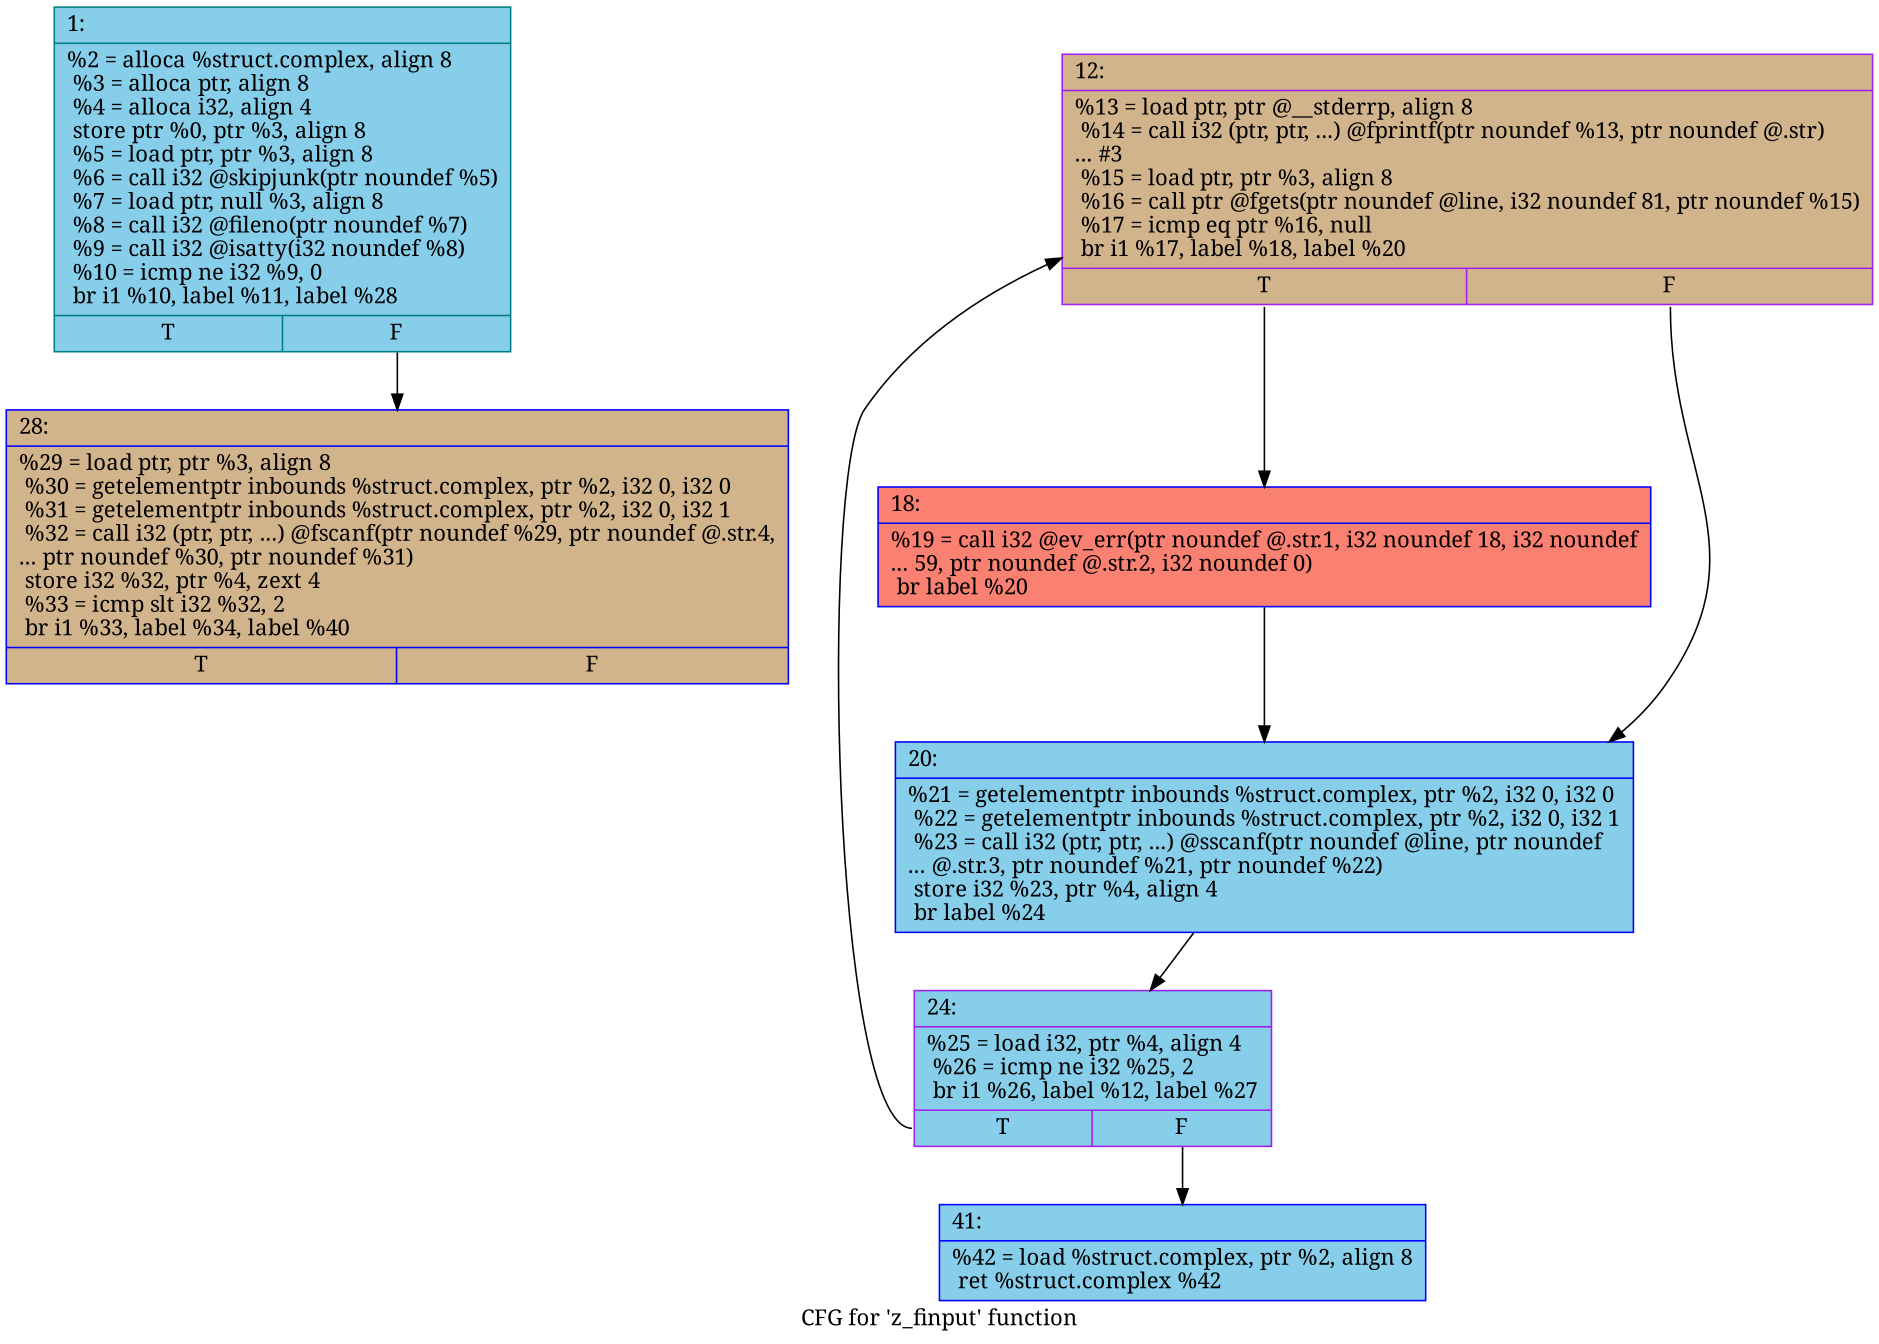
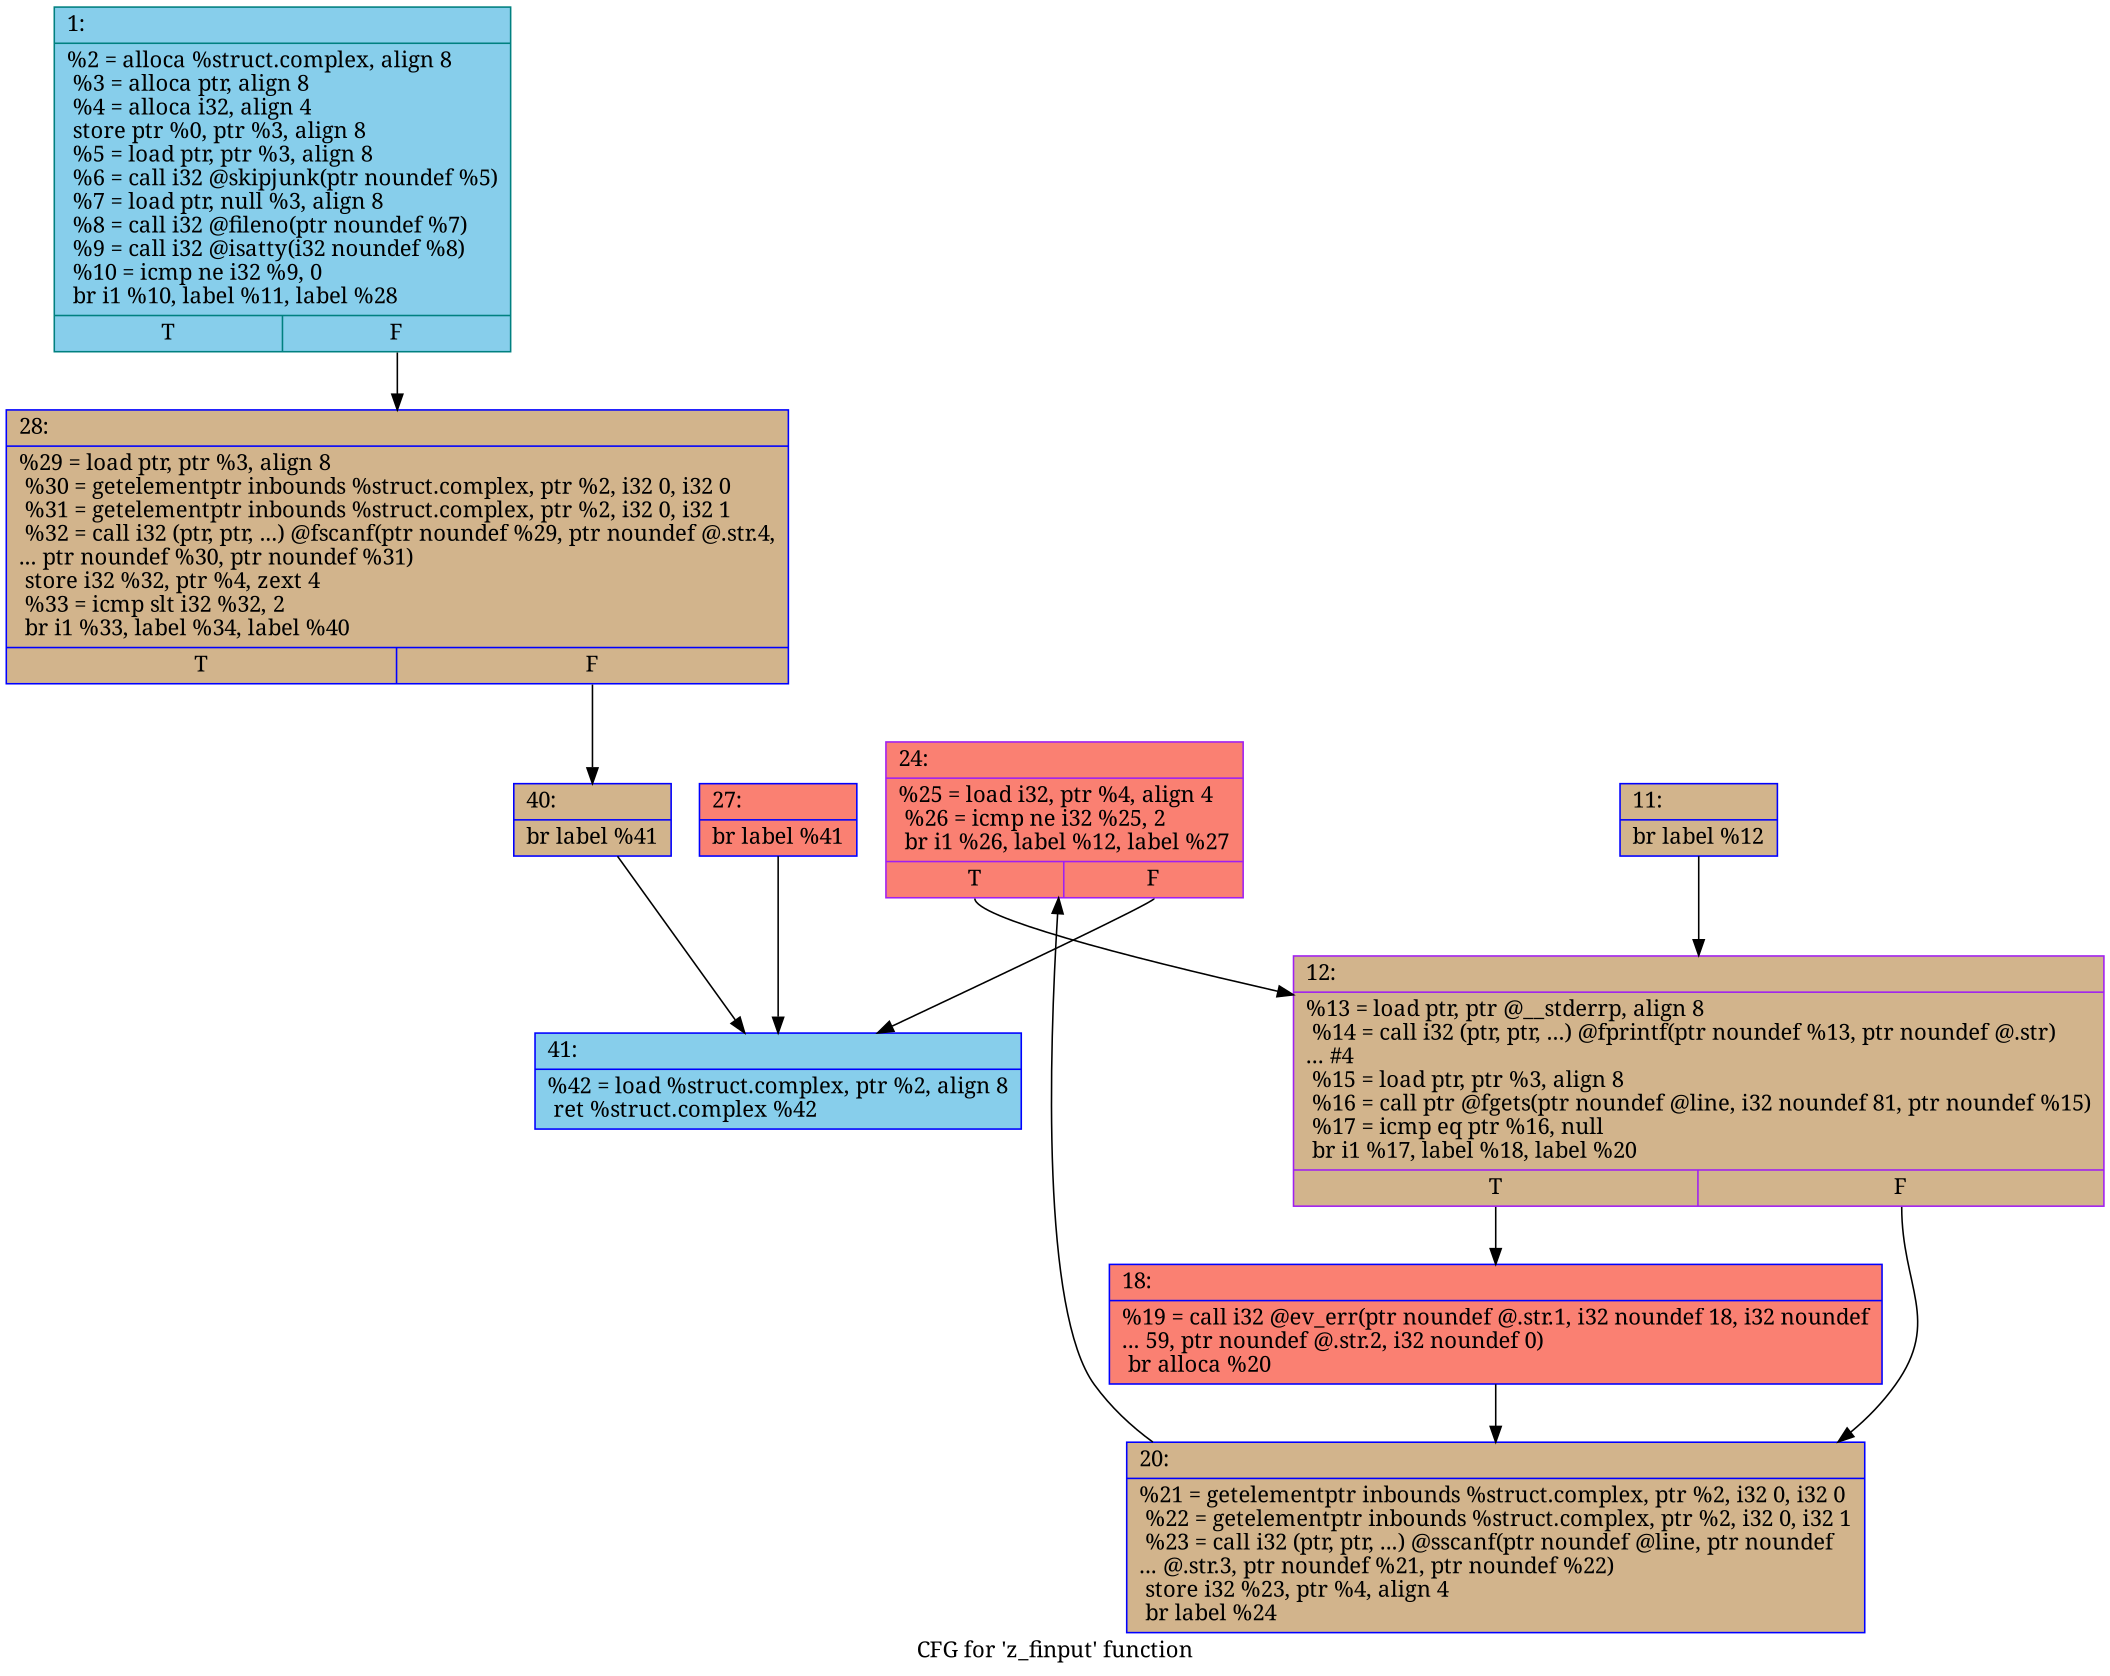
node "12:": text "... #3" -> "... #4"
node "18:": text "br label %20" -> "br alloca %20"
node "40:": added
node "27:": added
node "11:": added
node "20:": fillcolor skyblue -> tan
node "24:": fillcolor skyblue -> salmon
